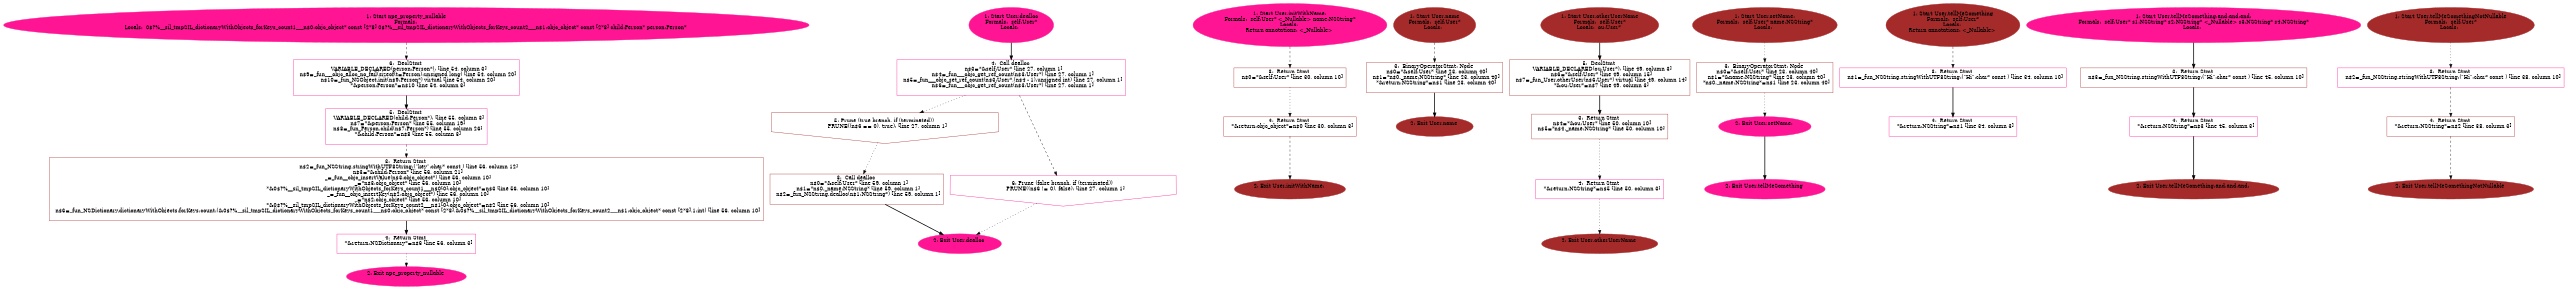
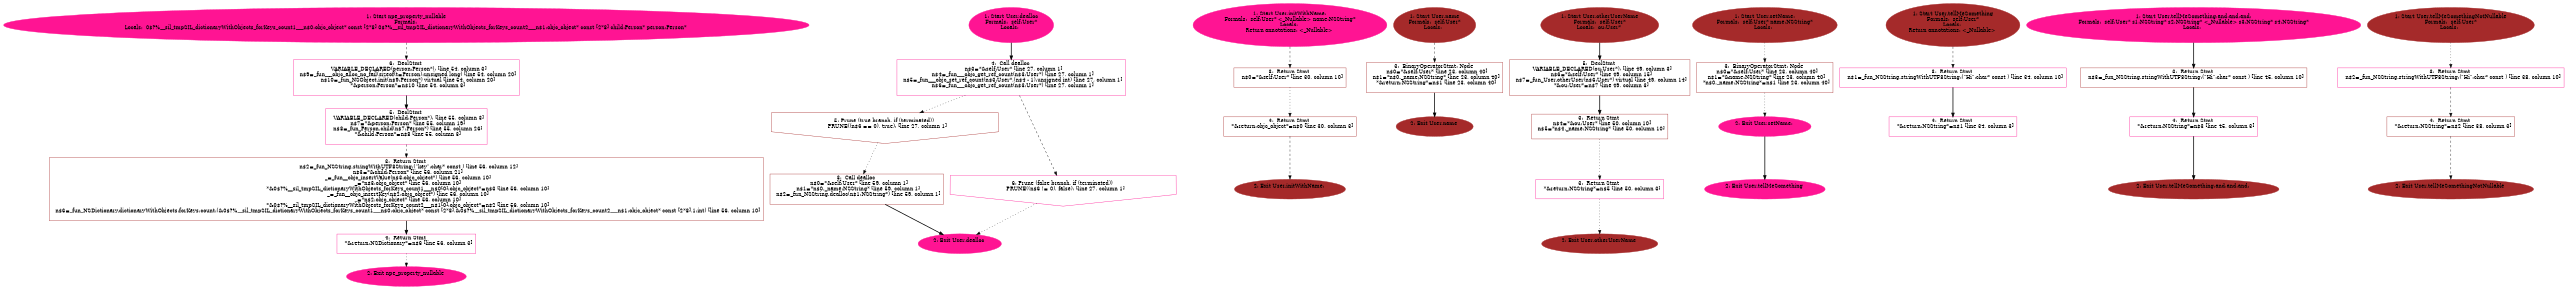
node "4:  Return Stmt *&return:NSString*=n$5 [line 50, column 3]": label "4:  Return Stmt *&return:NSString*=n$5 [line 50, column 3]" -> "3:  Return Stmt *&return:NSString*=n$5 [line 50, column 3]"
